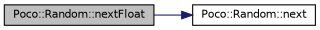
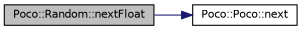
node "Poco::Random::next": label "Poco::Random::next" -> "Poco::Poco::next"
